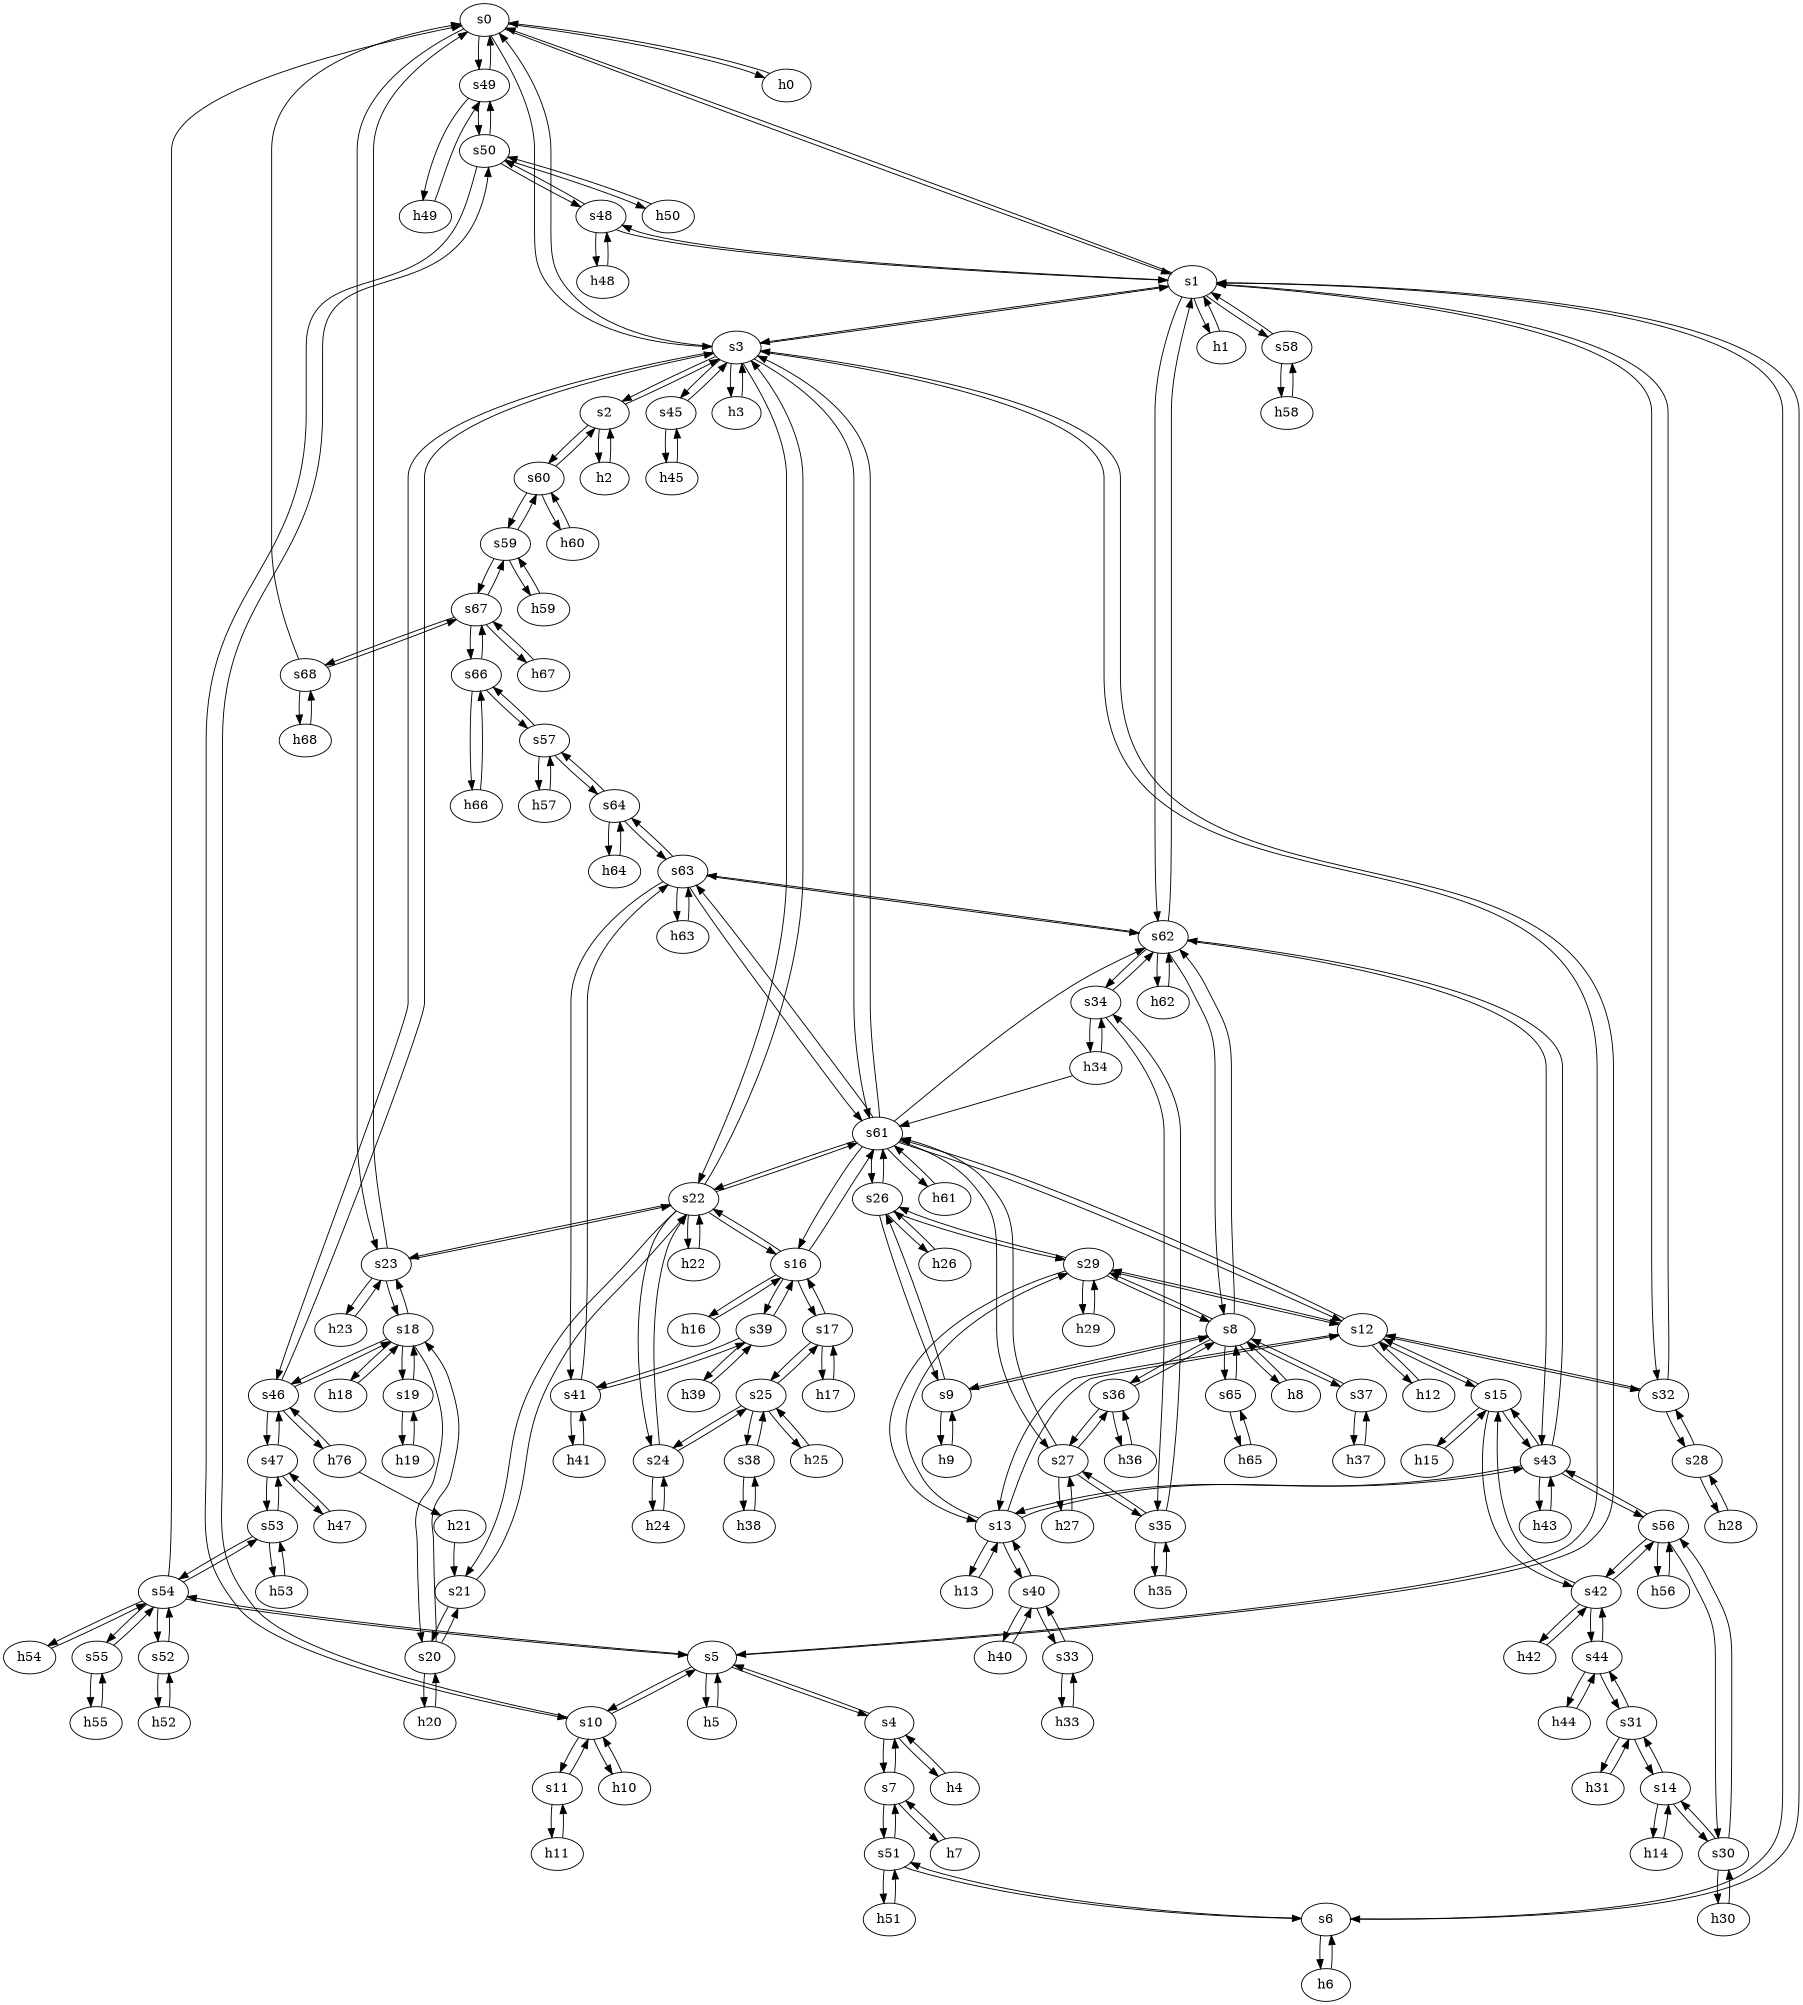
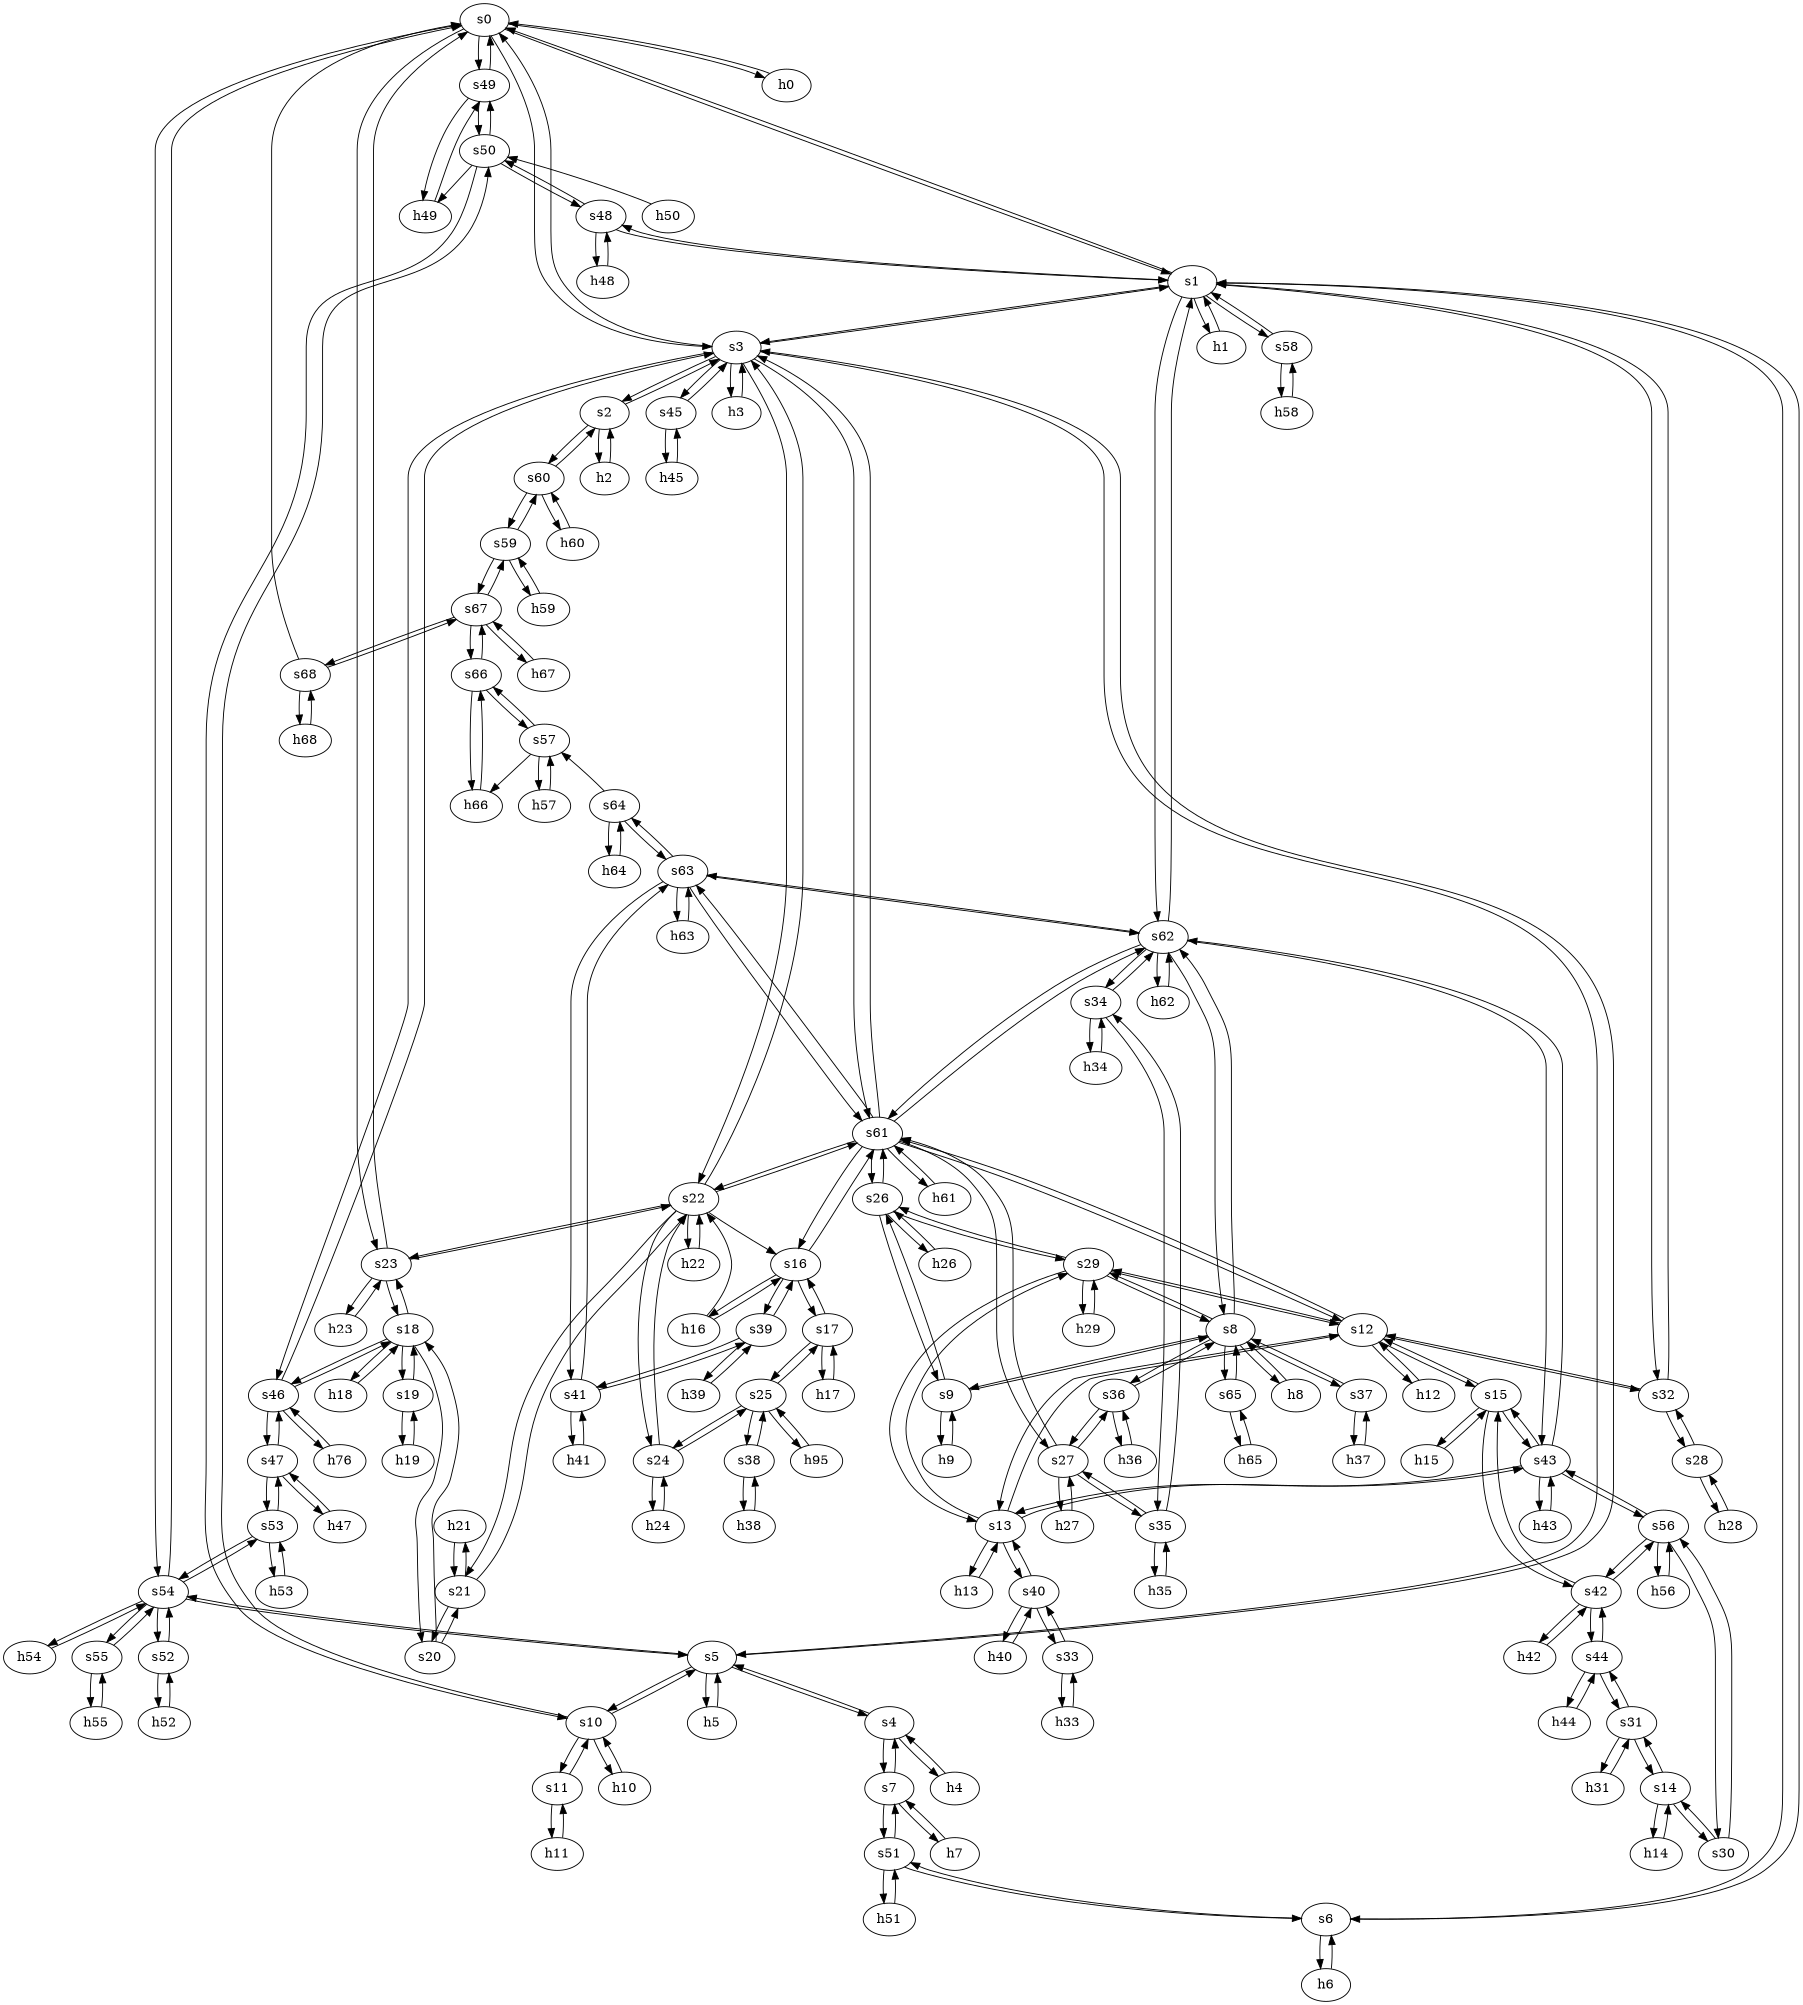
edge "s50" -> "h50": now "s50" -> "h49"
edge "s0" -> "s54": added
edge "s57" -> "s64": now "s57" -> "h66"
edge "h34" -> "s61": now "s62" -> "s61"
edge "s16" -> "s22": now "h16" -> "s22"
node "h25": label "h25" -> "h95"
edge "h76" -> "h21": now "s21" -> "h21"
node "h20": removed
node "h30": removed
